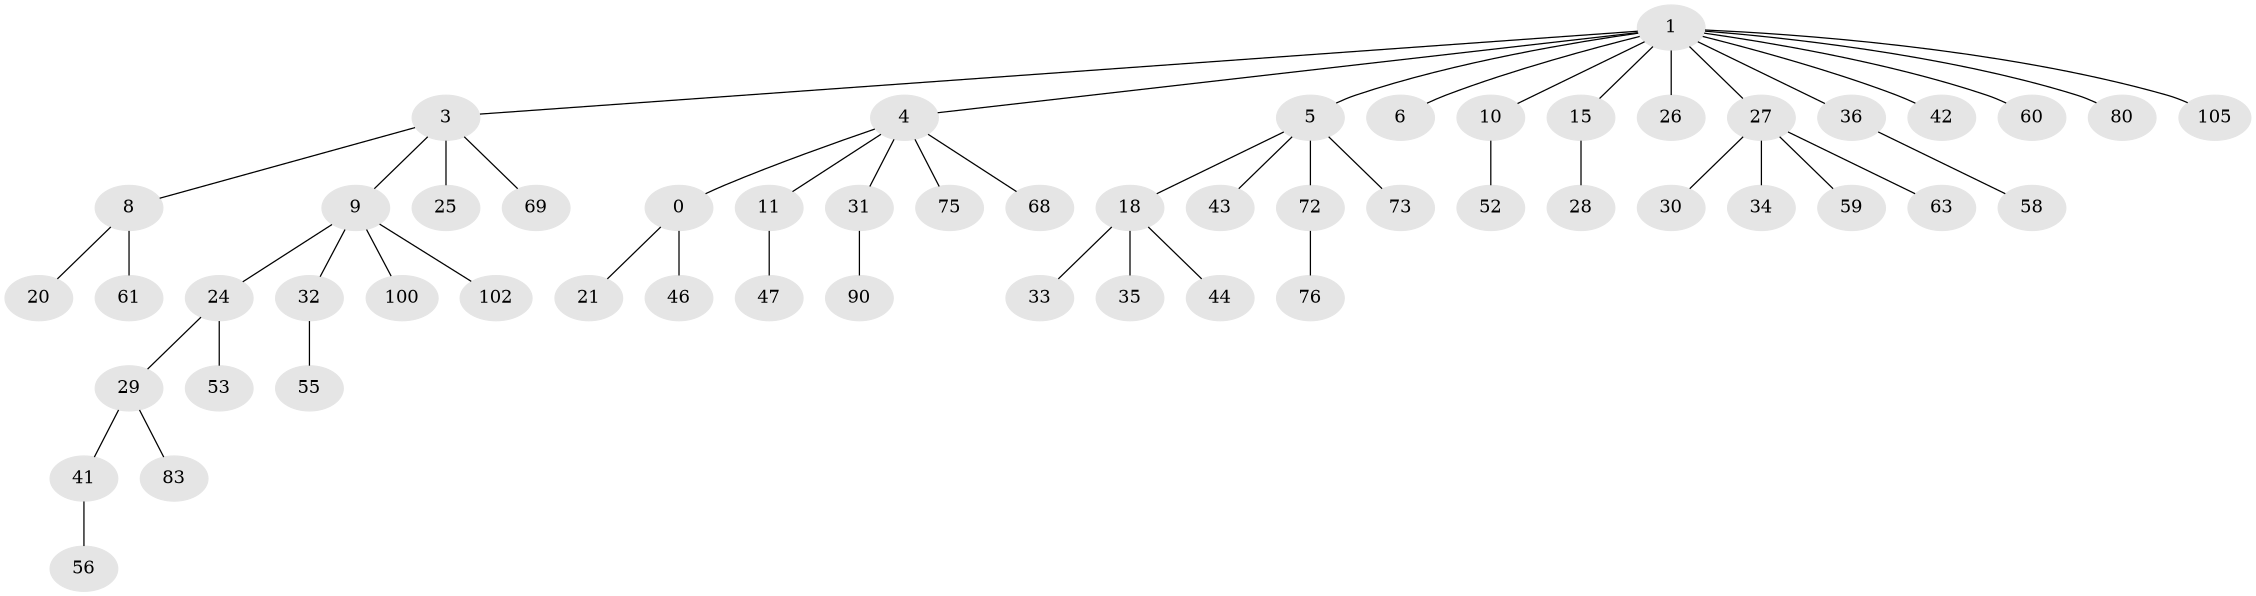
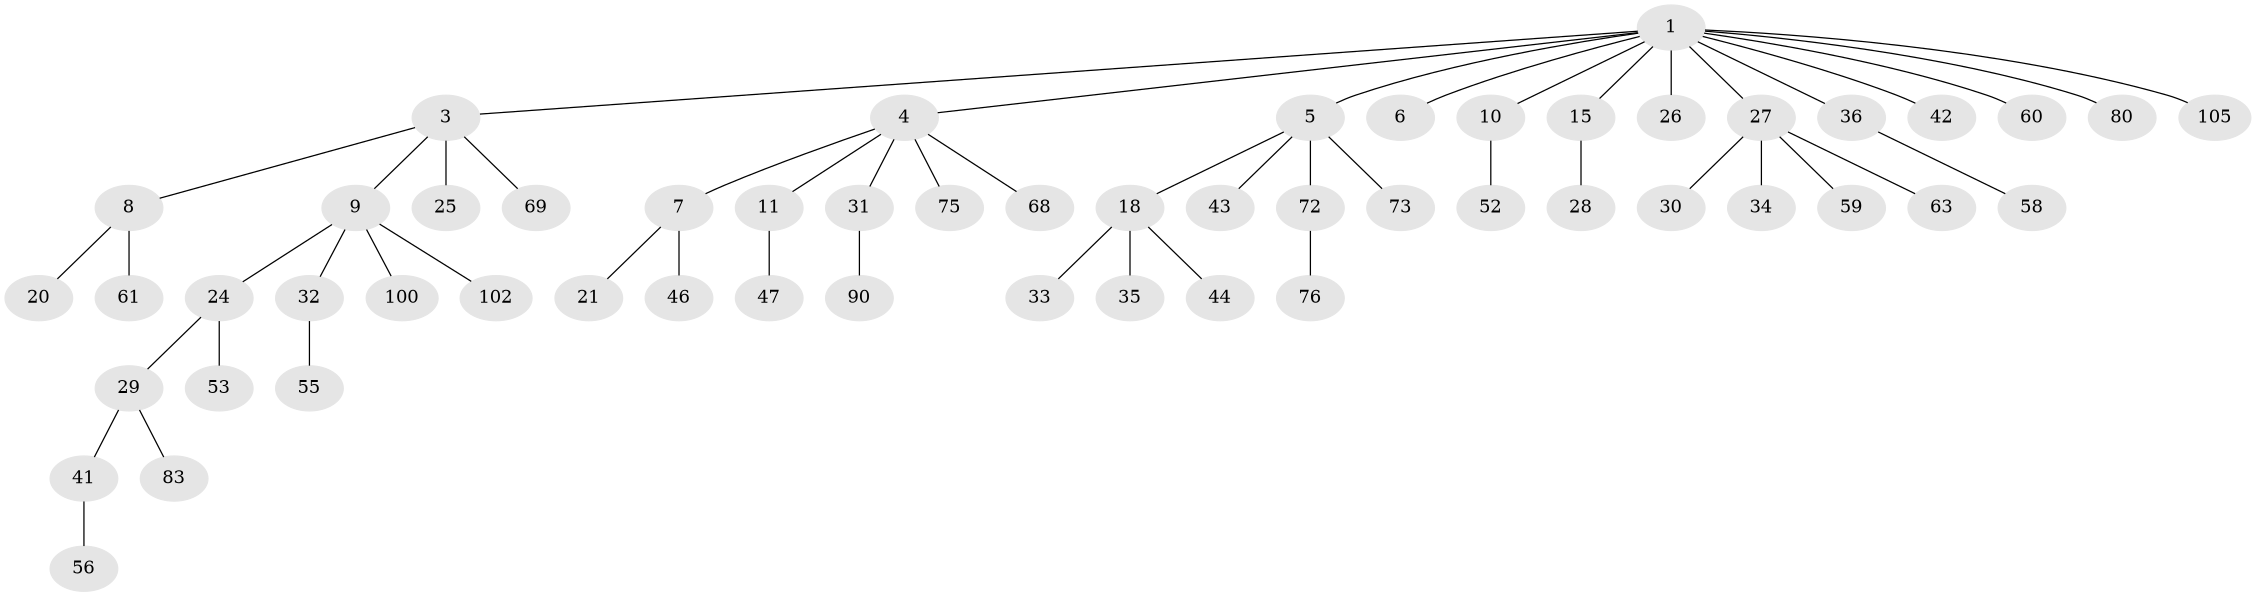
node "0": label "0" -> "7"
